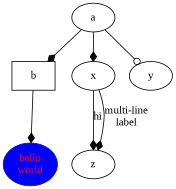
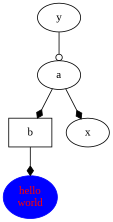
edge "a" -> "y": reversed
node "z": removed
